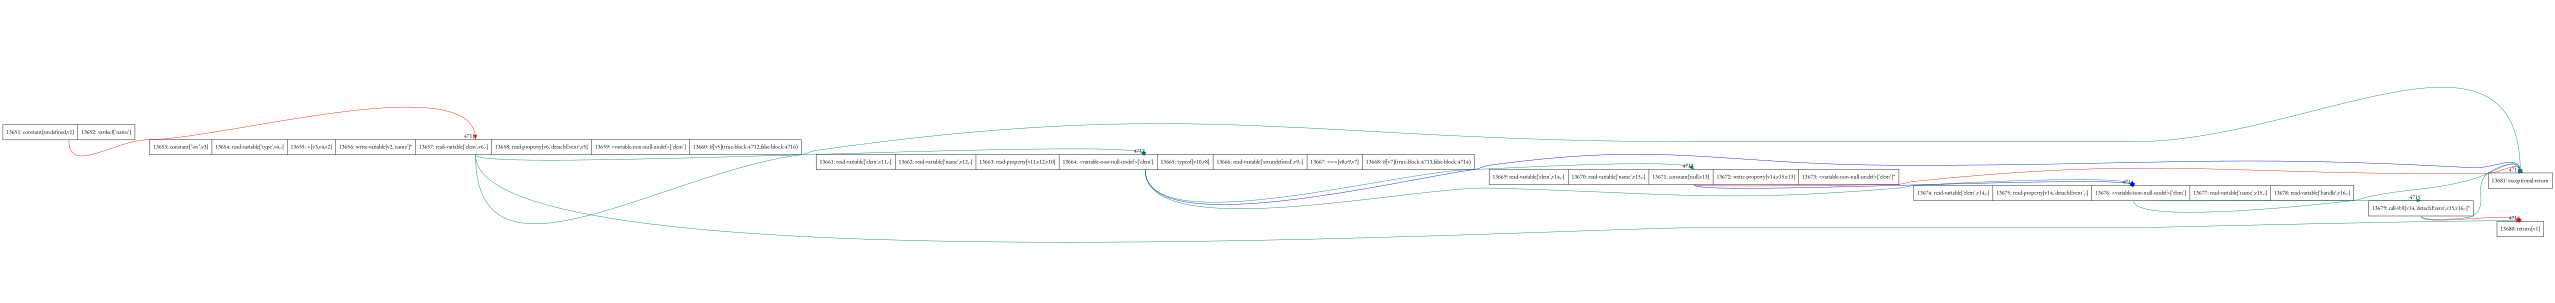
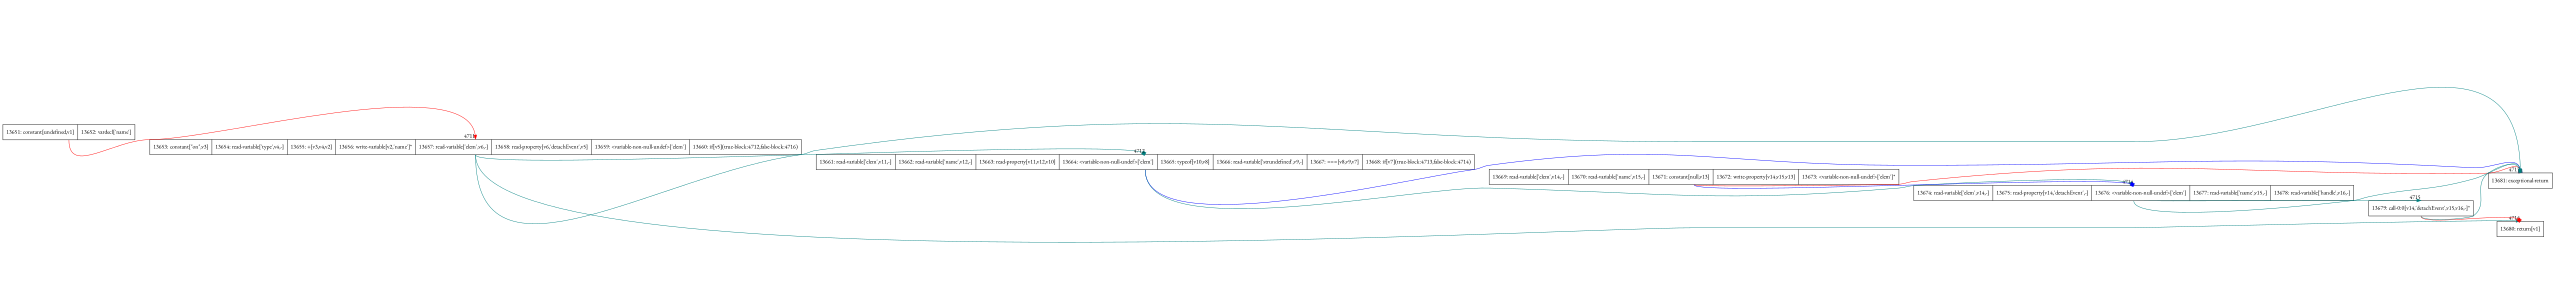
edge "13661: read-variable['elem',v11,-]" -> "13669: read-variable['elem',v14,-]": removed
edge "13661: read-variable['elem',v11,-]" -> "13674: read-variable['elem',v14,-]": arrowhead box -> normal
edge "13674: read-variable['elem',v14,-]" -> "13681: exceptional-return": arrowhead box -> normal
